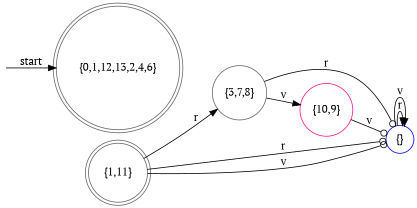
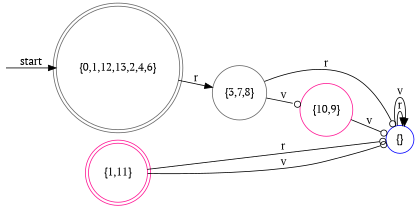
edge "{3,7,8}" -> "{10,9}": arrowhead normal -> odot
edge "{1,11}" -> "{3,7,8}": now "{0,1,12,13,2,4,6}" -> "{3,7,8}"
node "{1,11}": color gray40 -> deeppink
